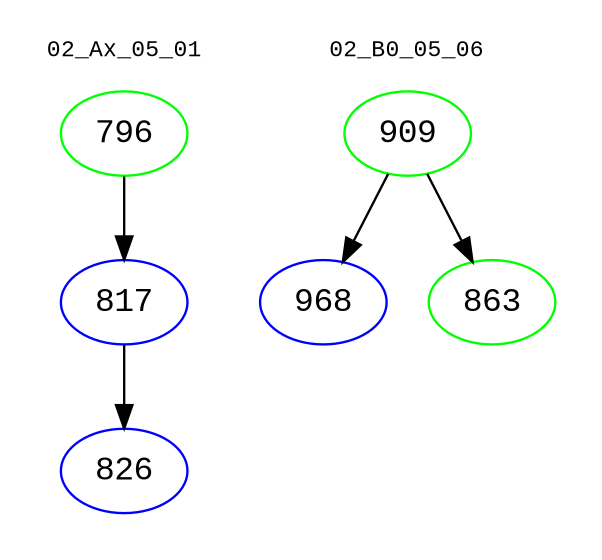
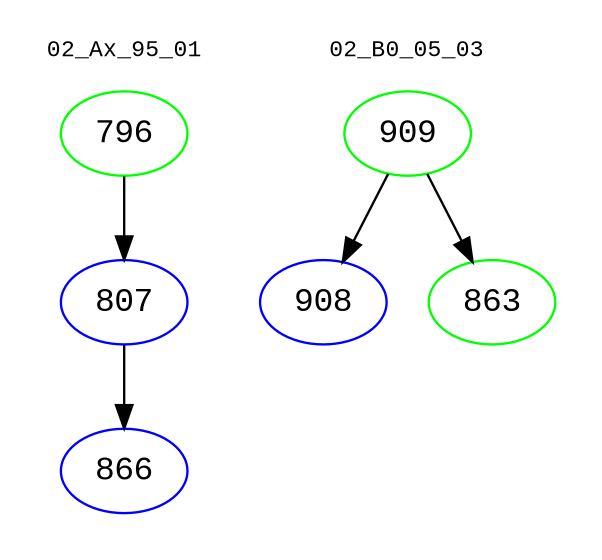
cluster "02_Ax_05_01": label "02_Ax_05_01" -> "02_Ax_95_01"
cluster "02_B0_05_06": label "02_B0_05_06" -> "02_B0_05_03"
node "817": label "817" -> "807"
node "968": label "968" -> "908"
node "826": label "826" -> "866"
